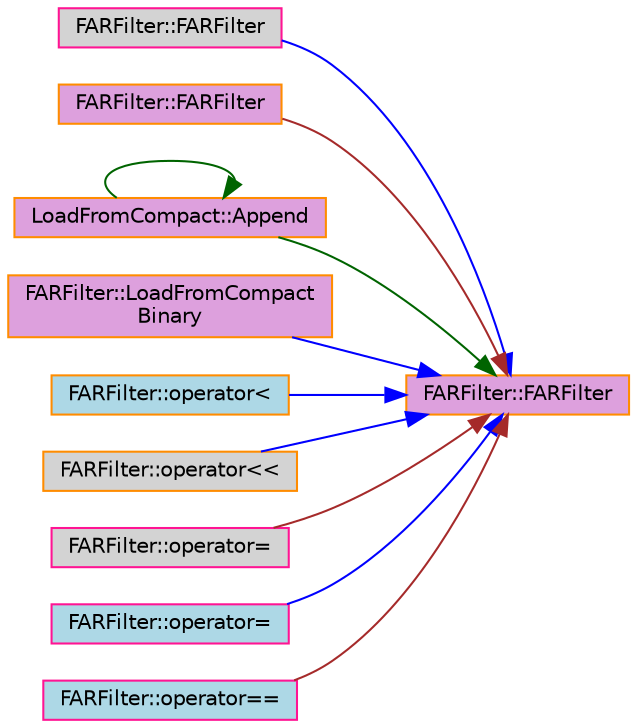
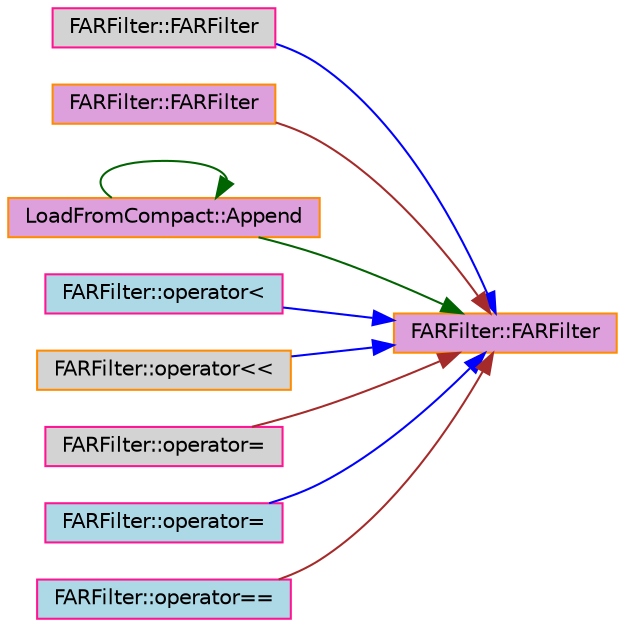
node "FARFilter::LoadFromCompact Binary": removed
node "FARFilter::operator<": color darkorange -> deeppink
